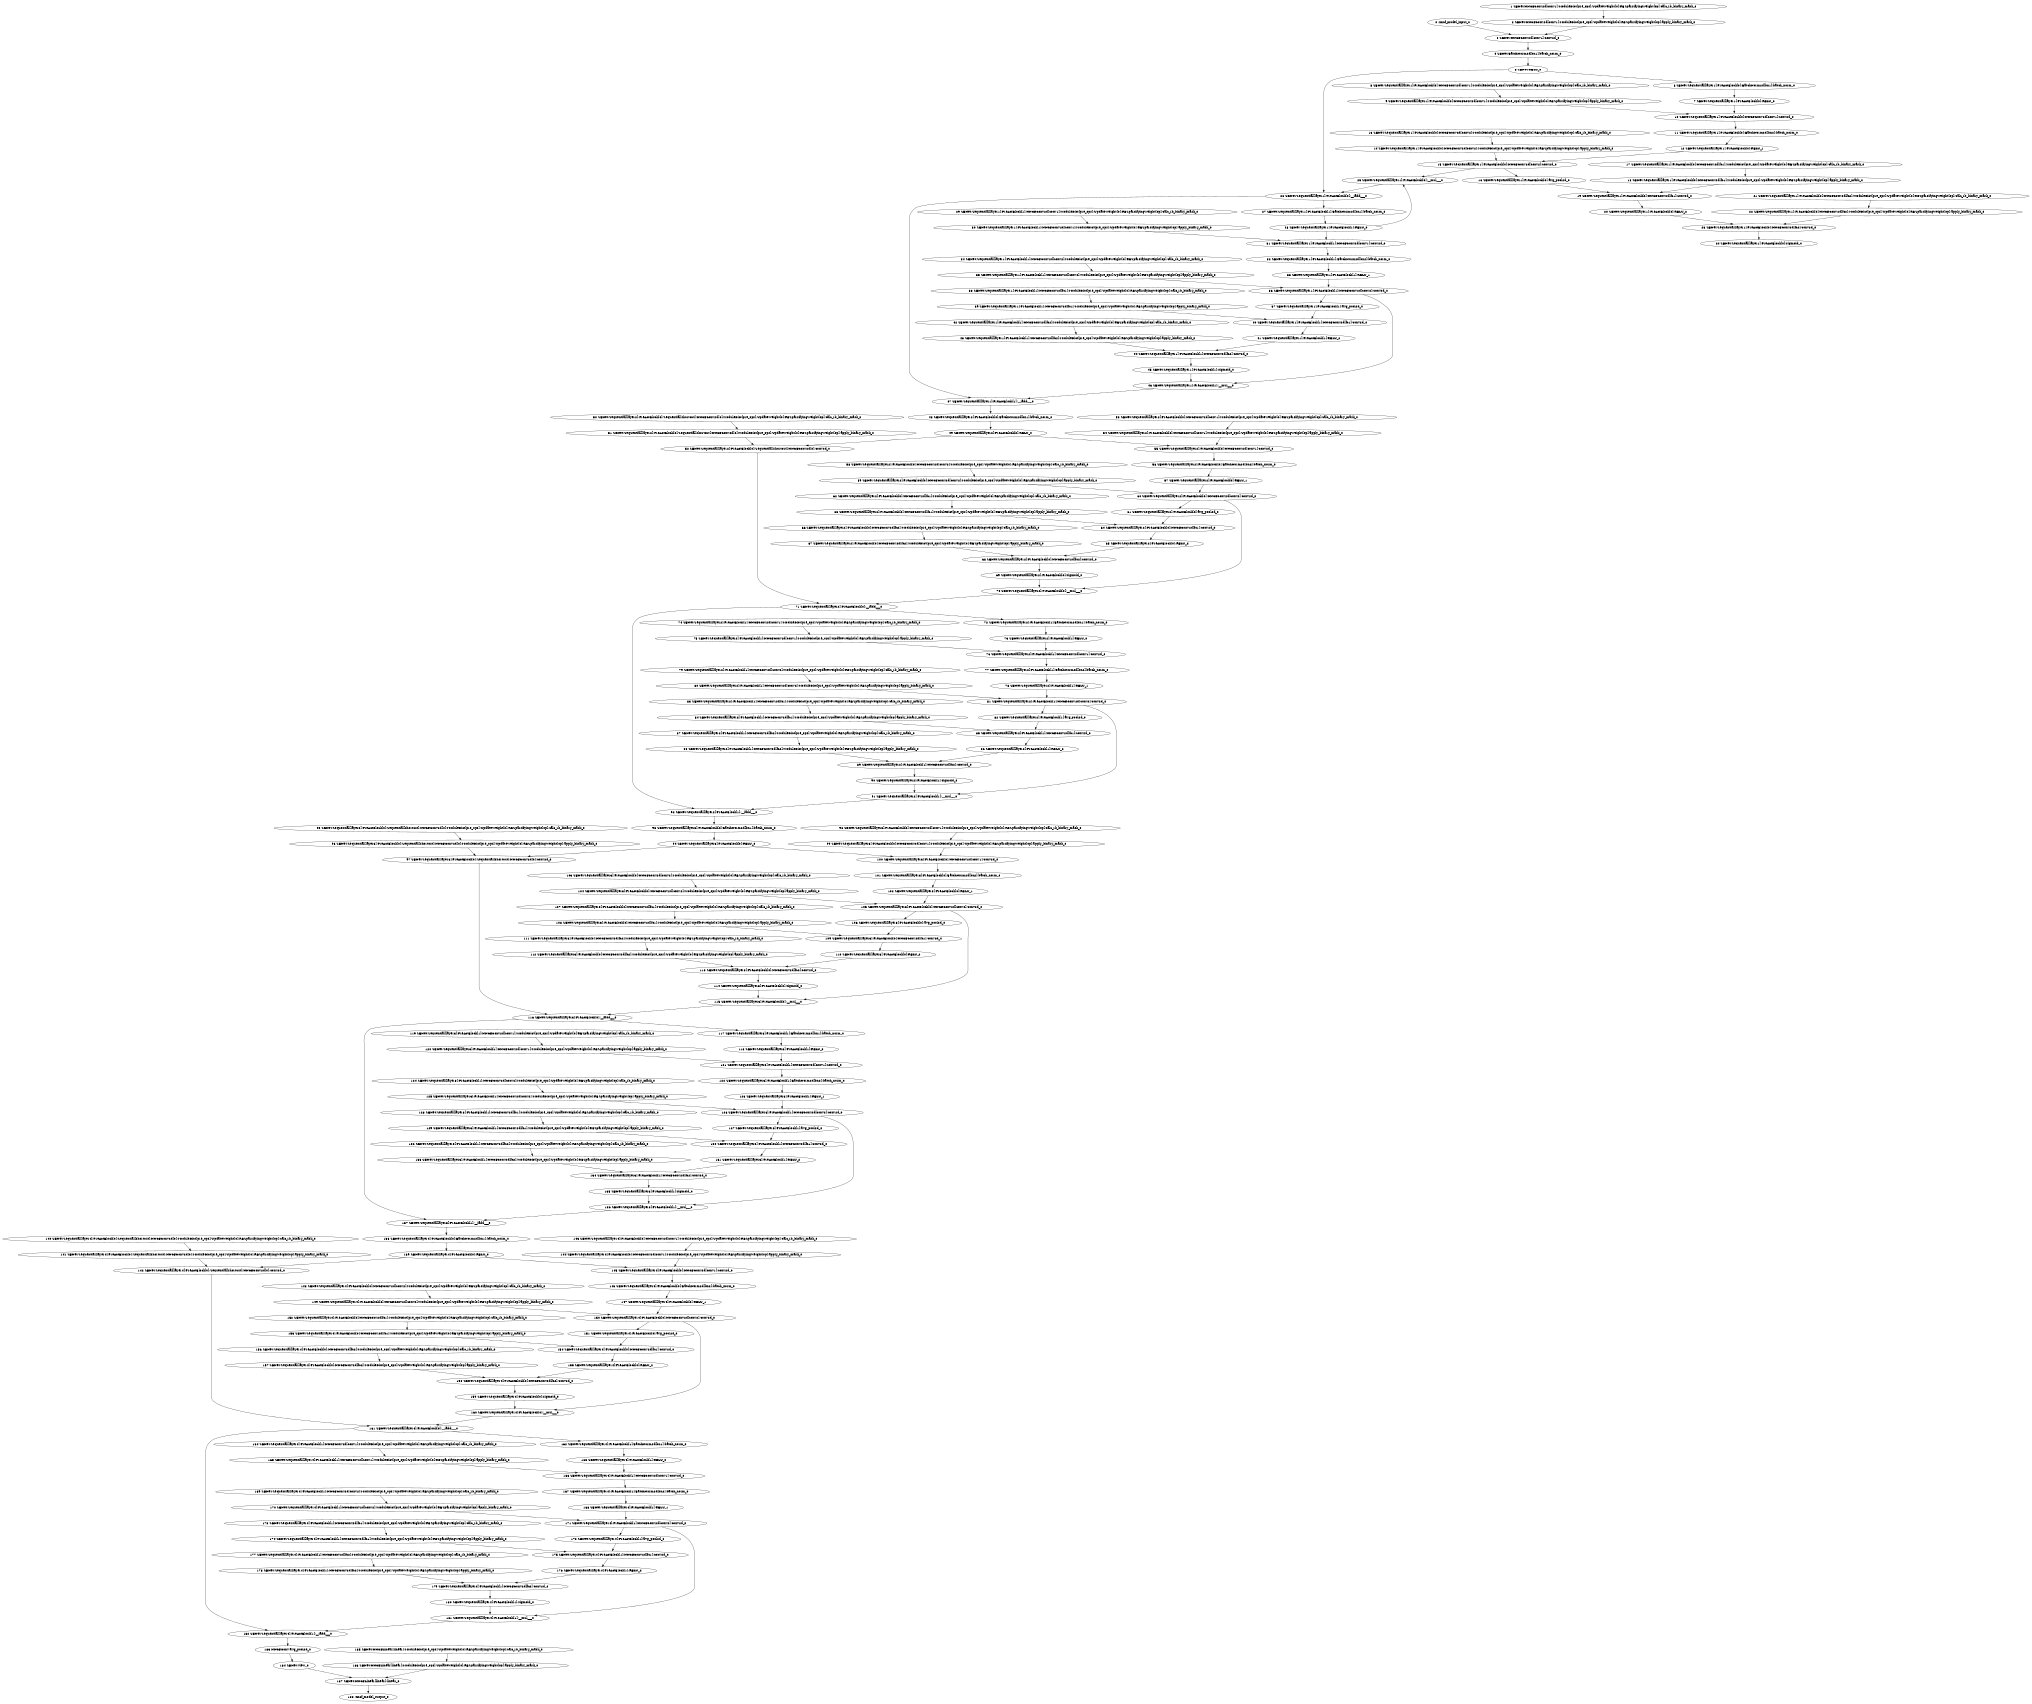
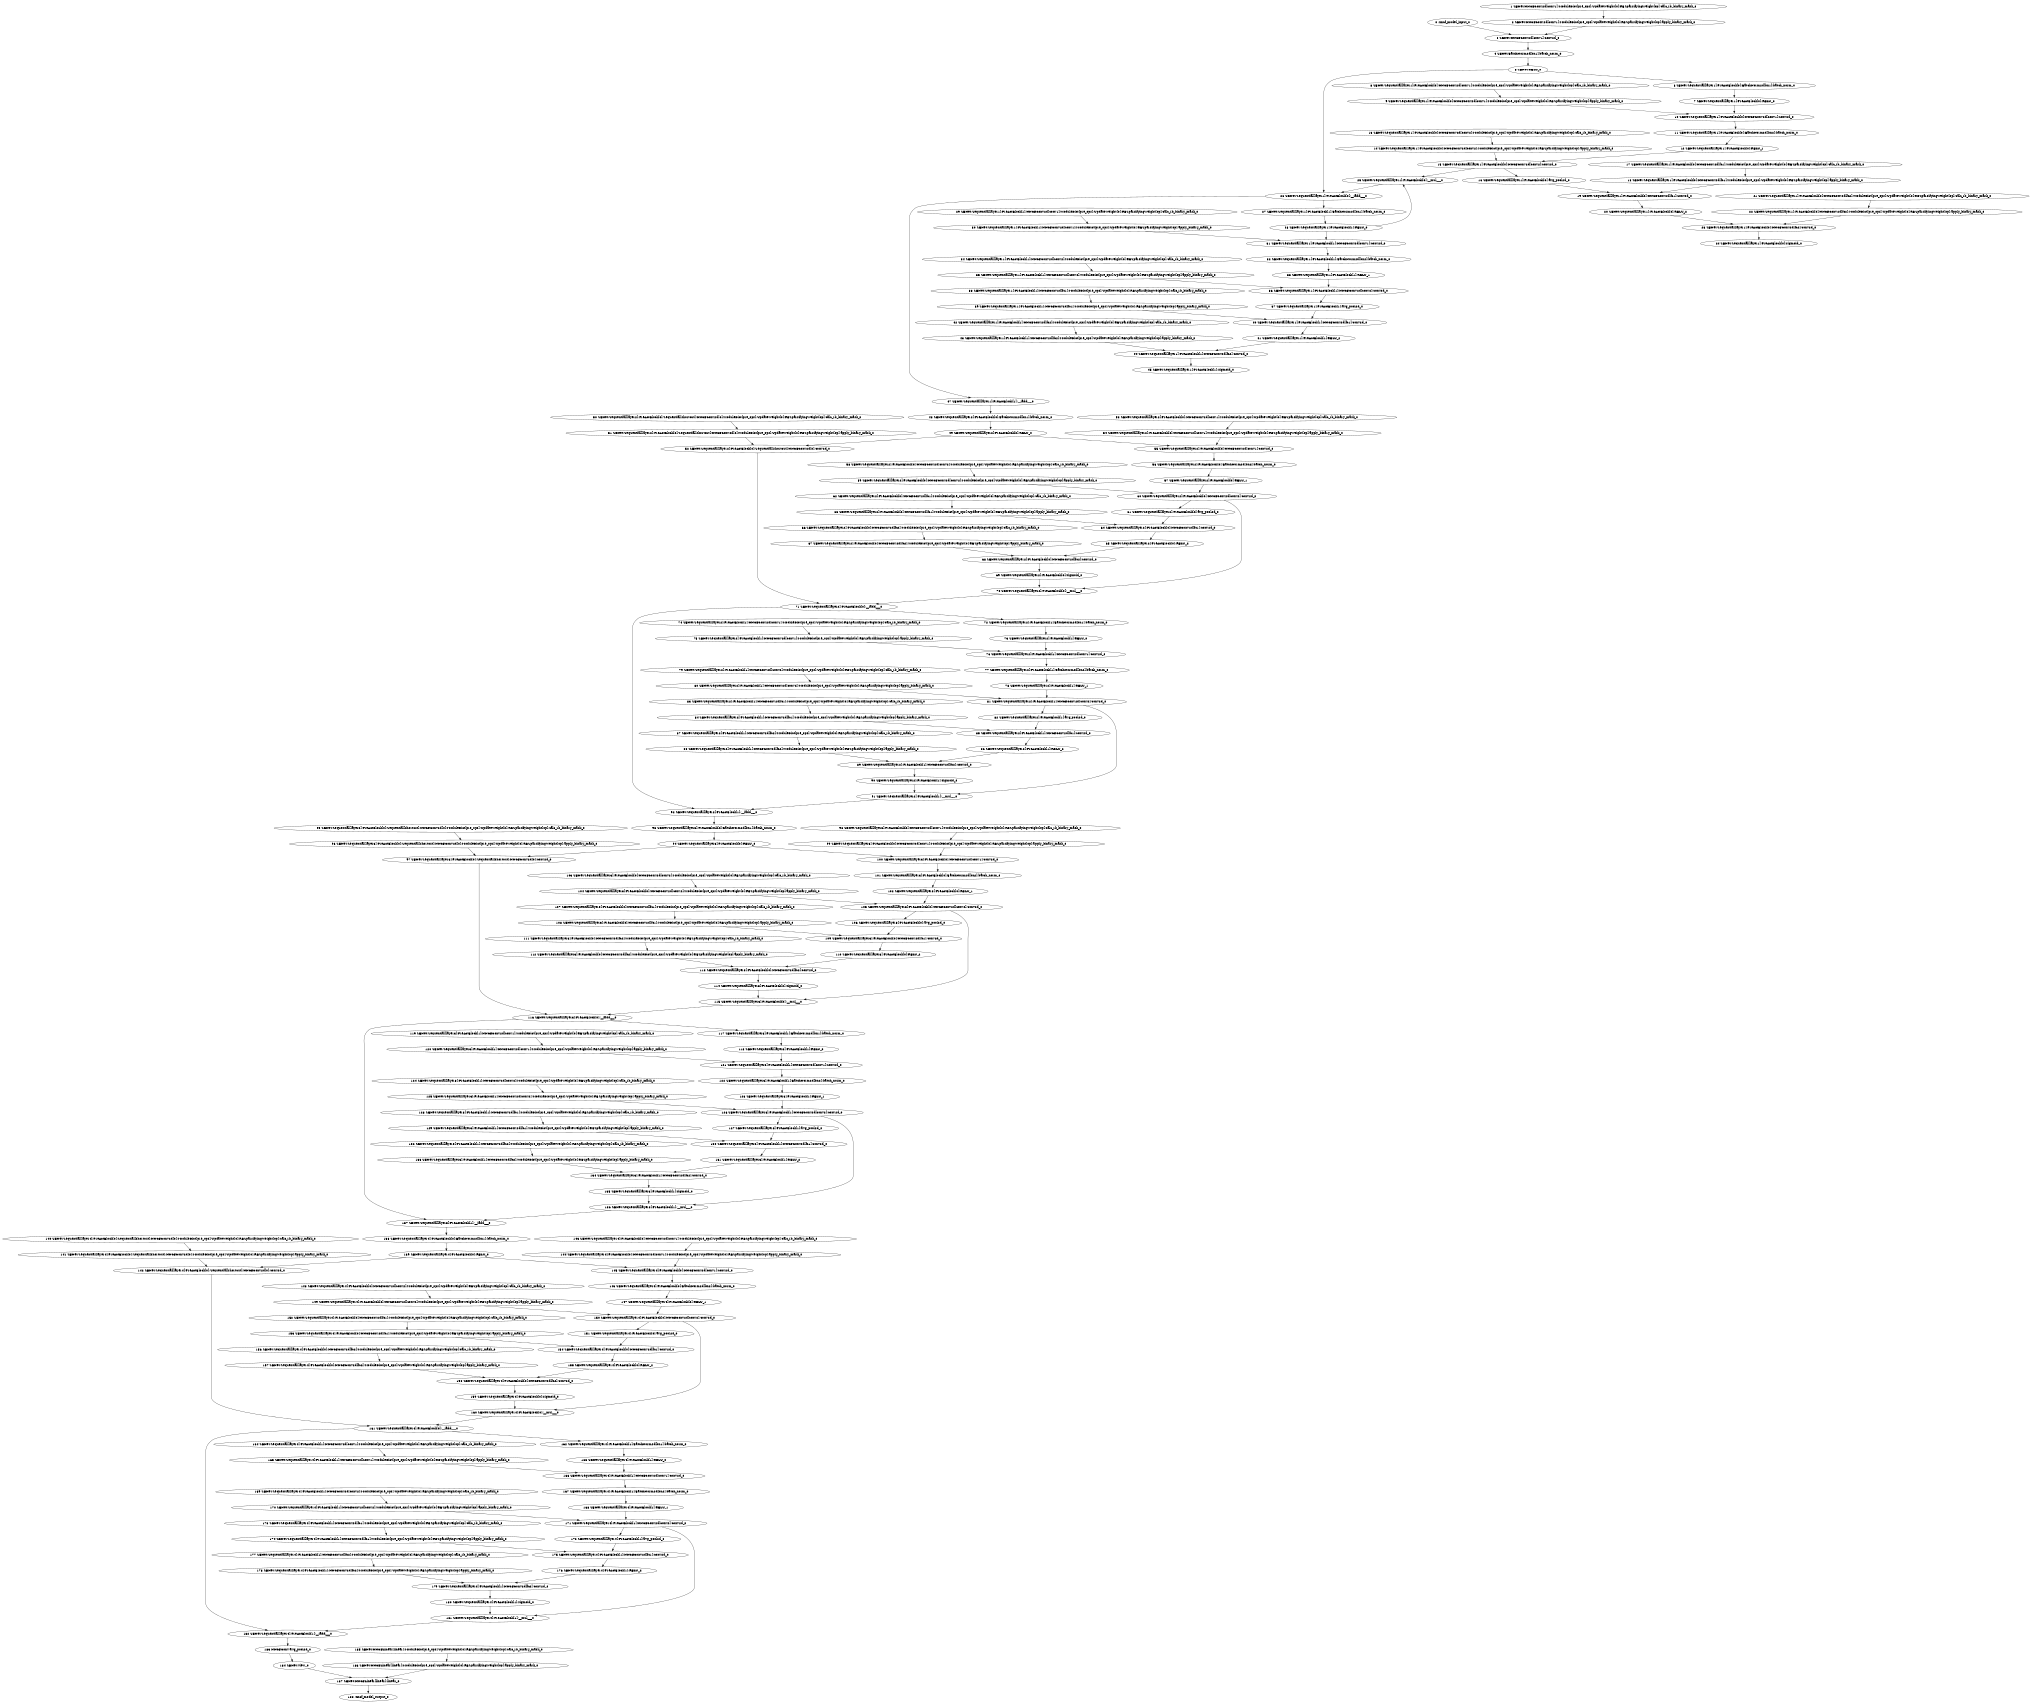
node "46 SENet/Sequential[layer1]/PreActBlock[1]/__mul___0": removed
